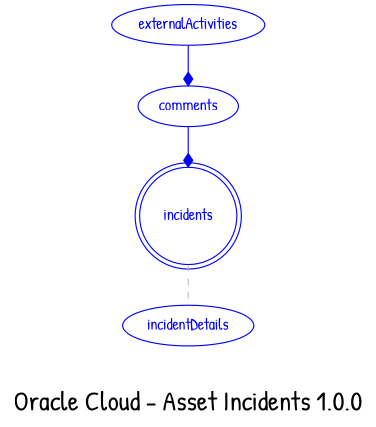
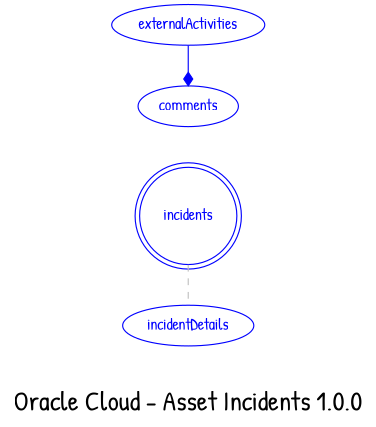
edge "comments" -> "incidents": removed
